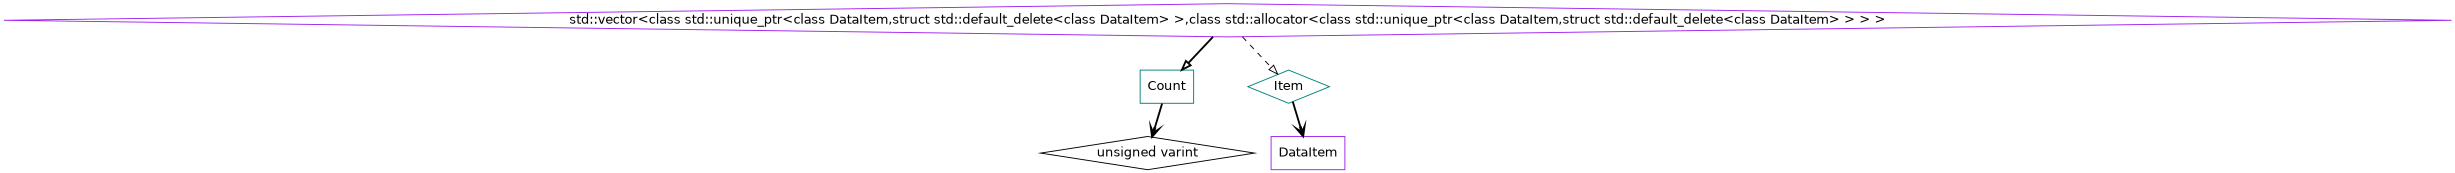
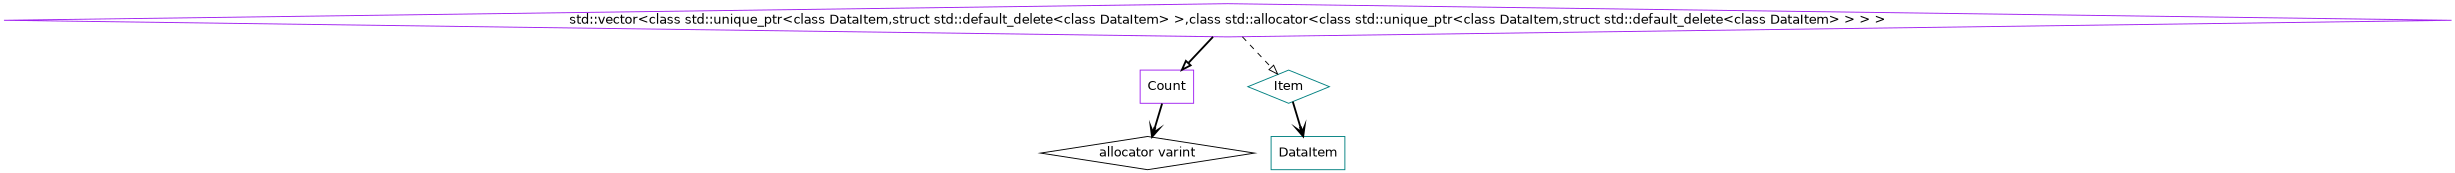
node "Count": color teal -> purple
node "unsigned varint": label "unsigned varint" -> "allocator varint"
node "DataItem": color purple -> teal
